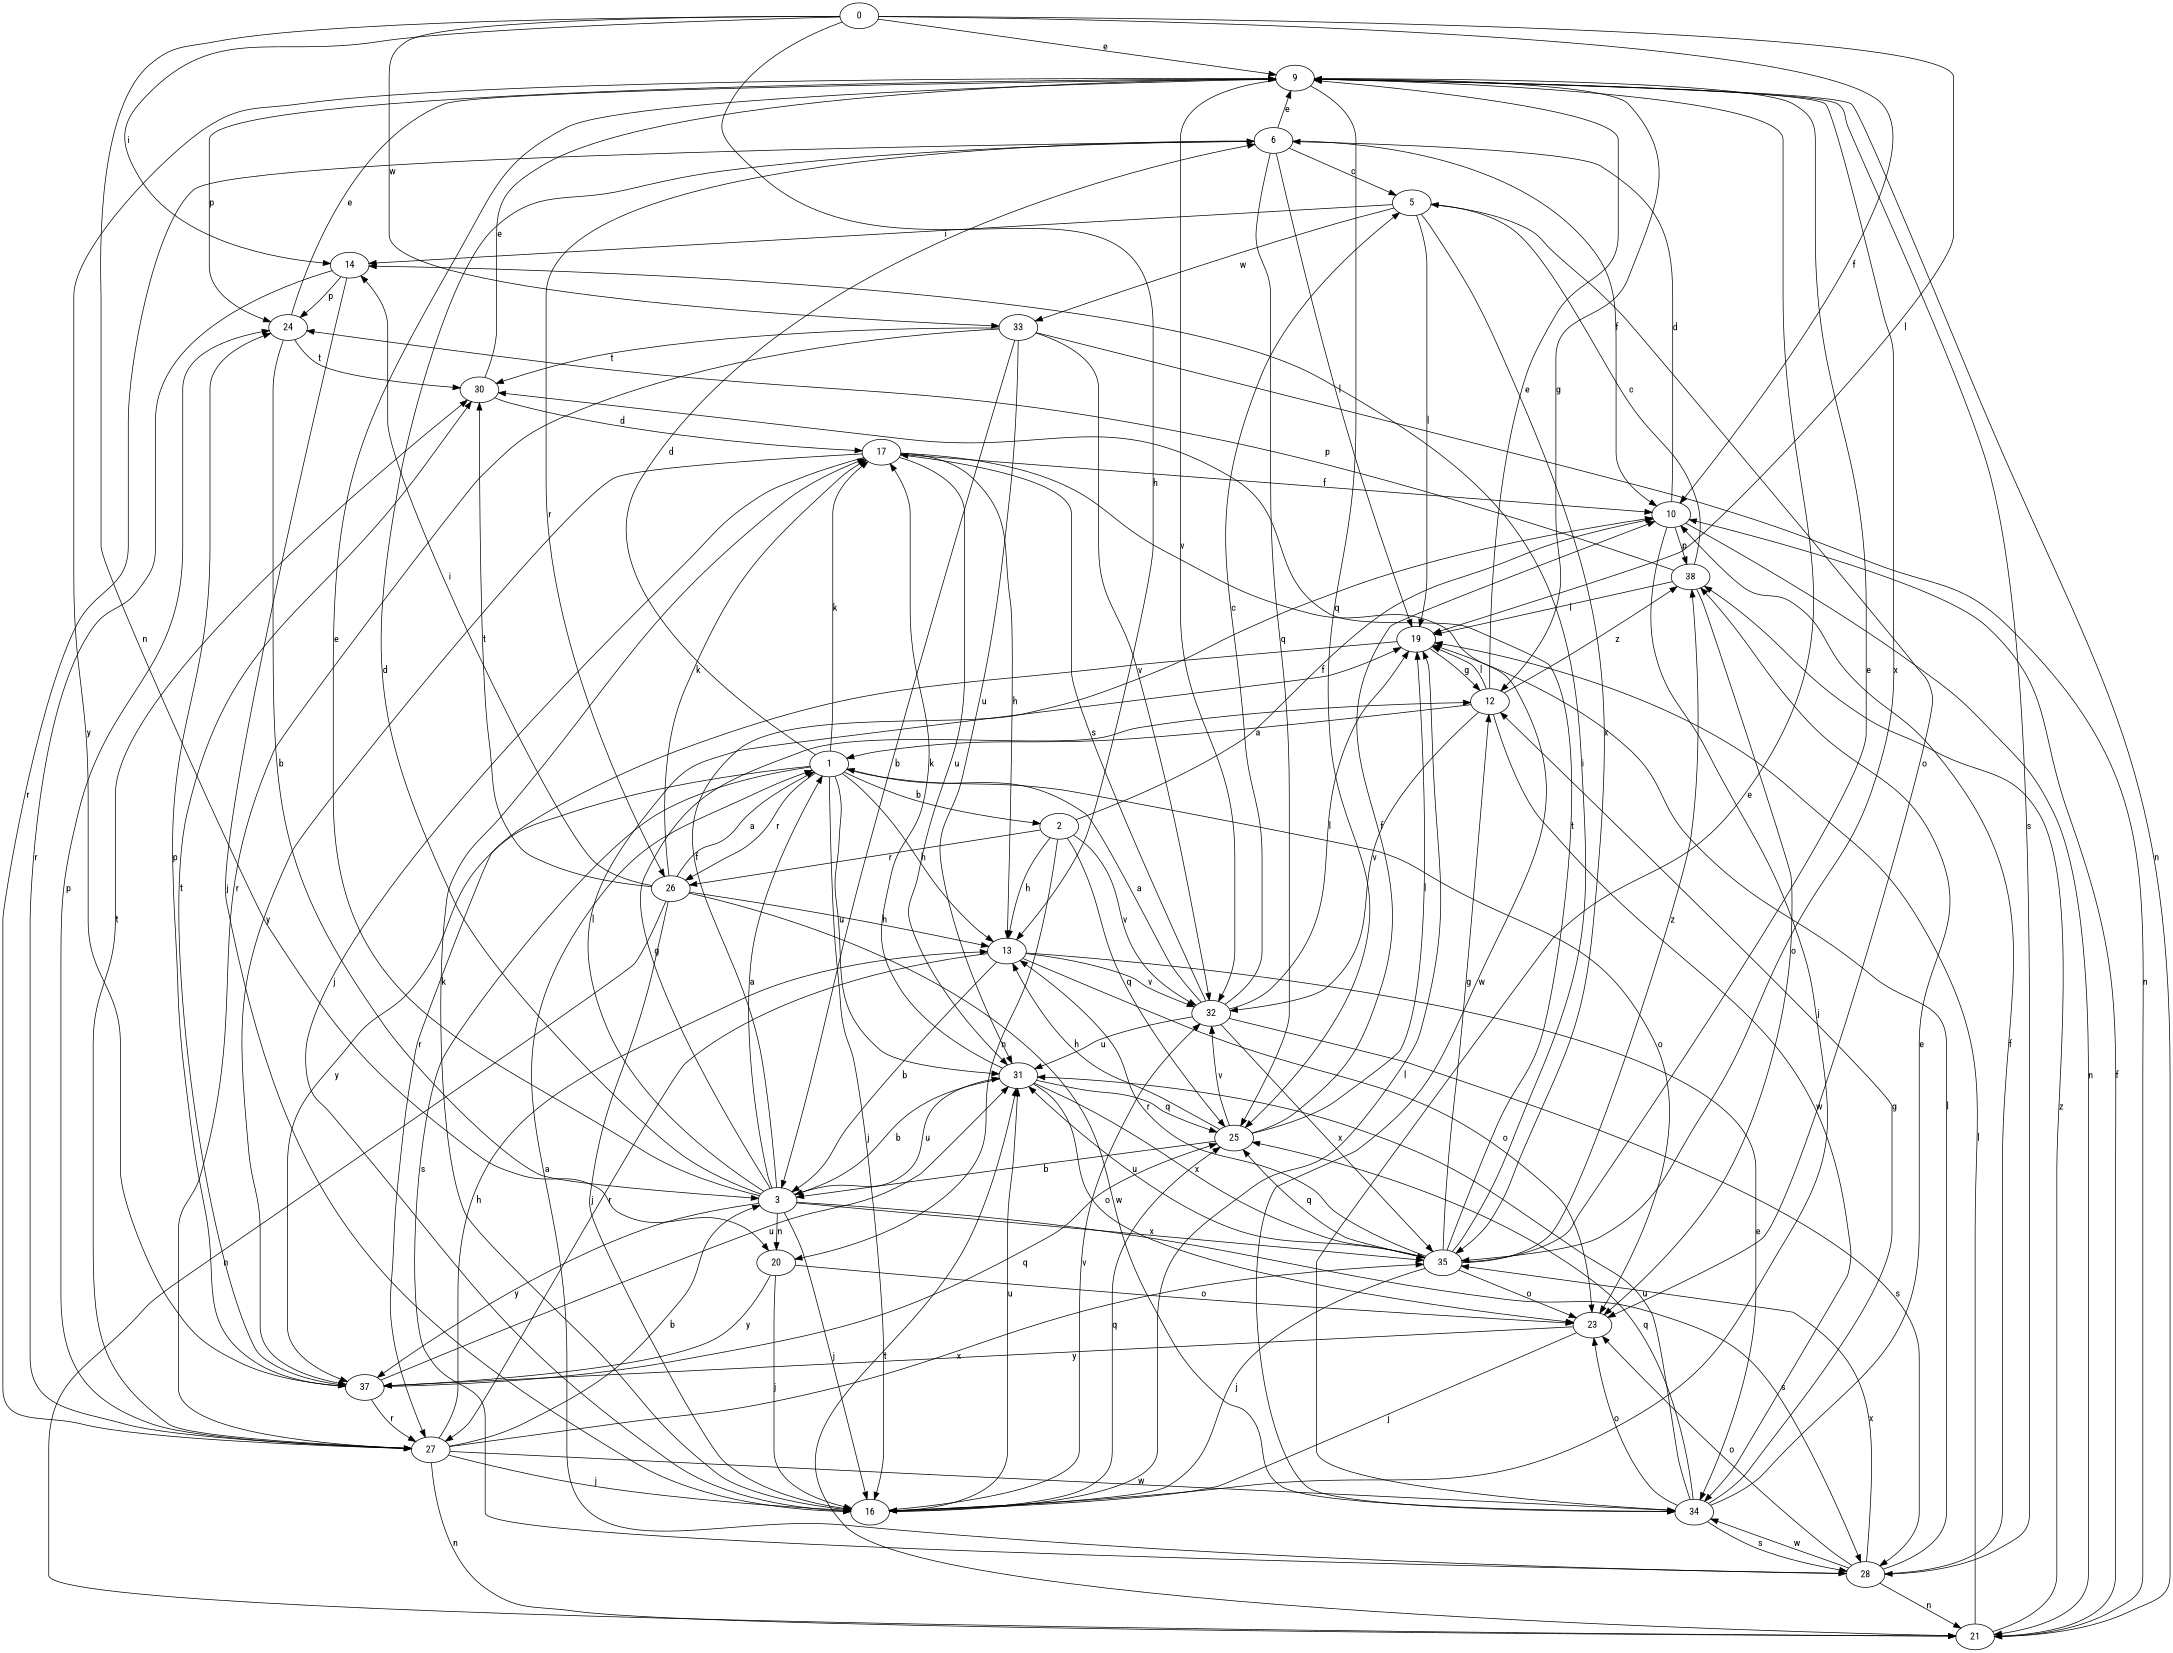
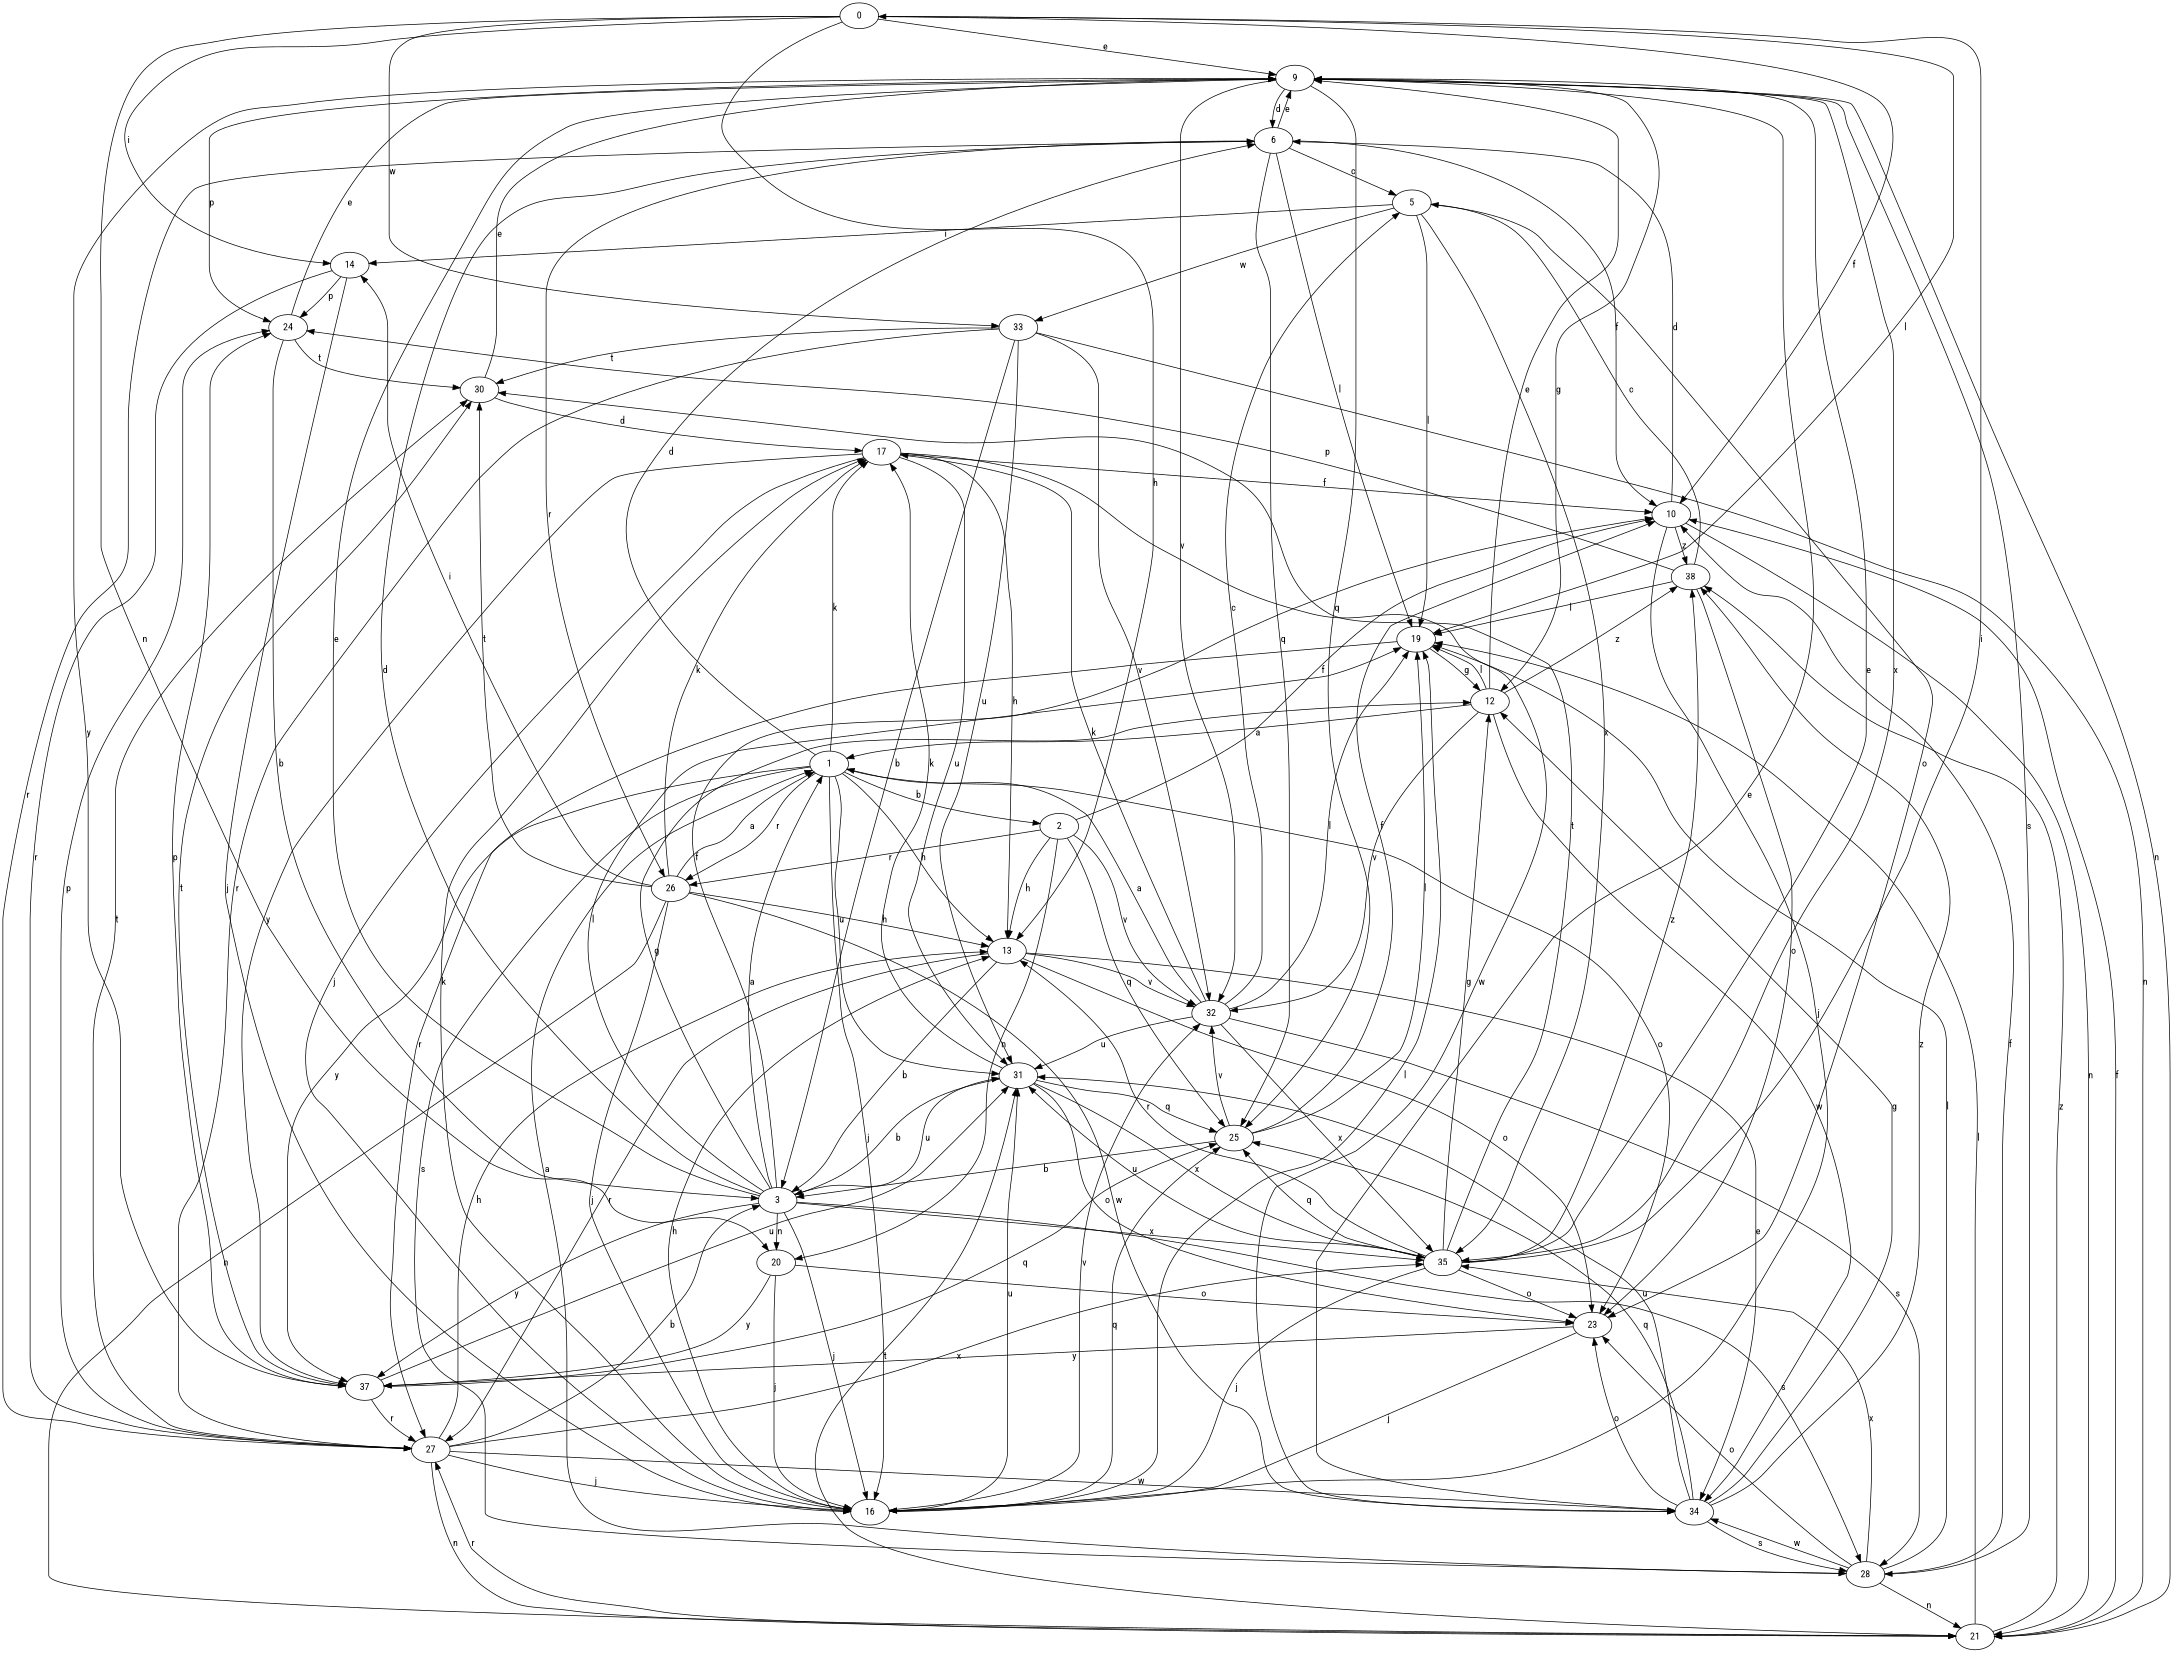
edge "9" -> "6": added, label "d"
edge "35" -> "14": now "35" -> "0"
edge "10" -> "38": label "p" -> "z"
edge "32" -> "17": label "s" -> "k"
edge "34" -> "38": label "e" -> "z"
edge "25" -> "13": now "16" -> "13"
edge "21" -> "27": added, label "r"
